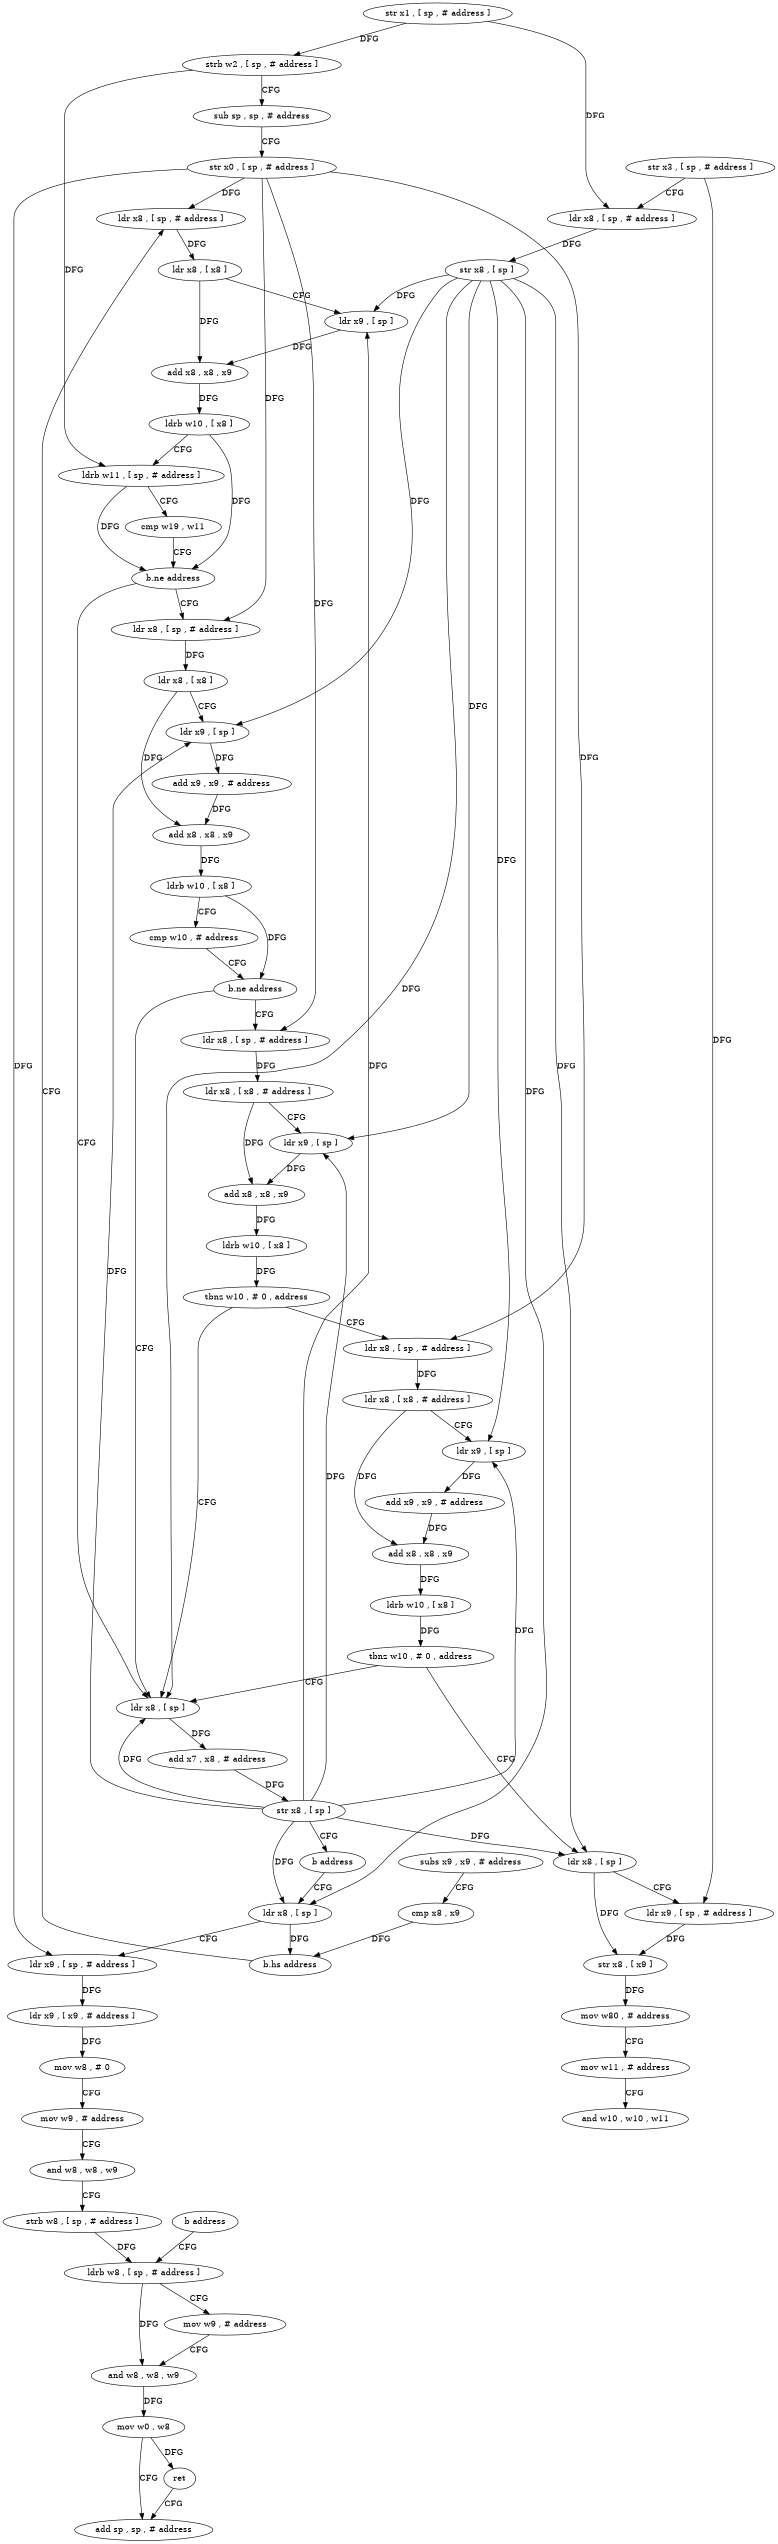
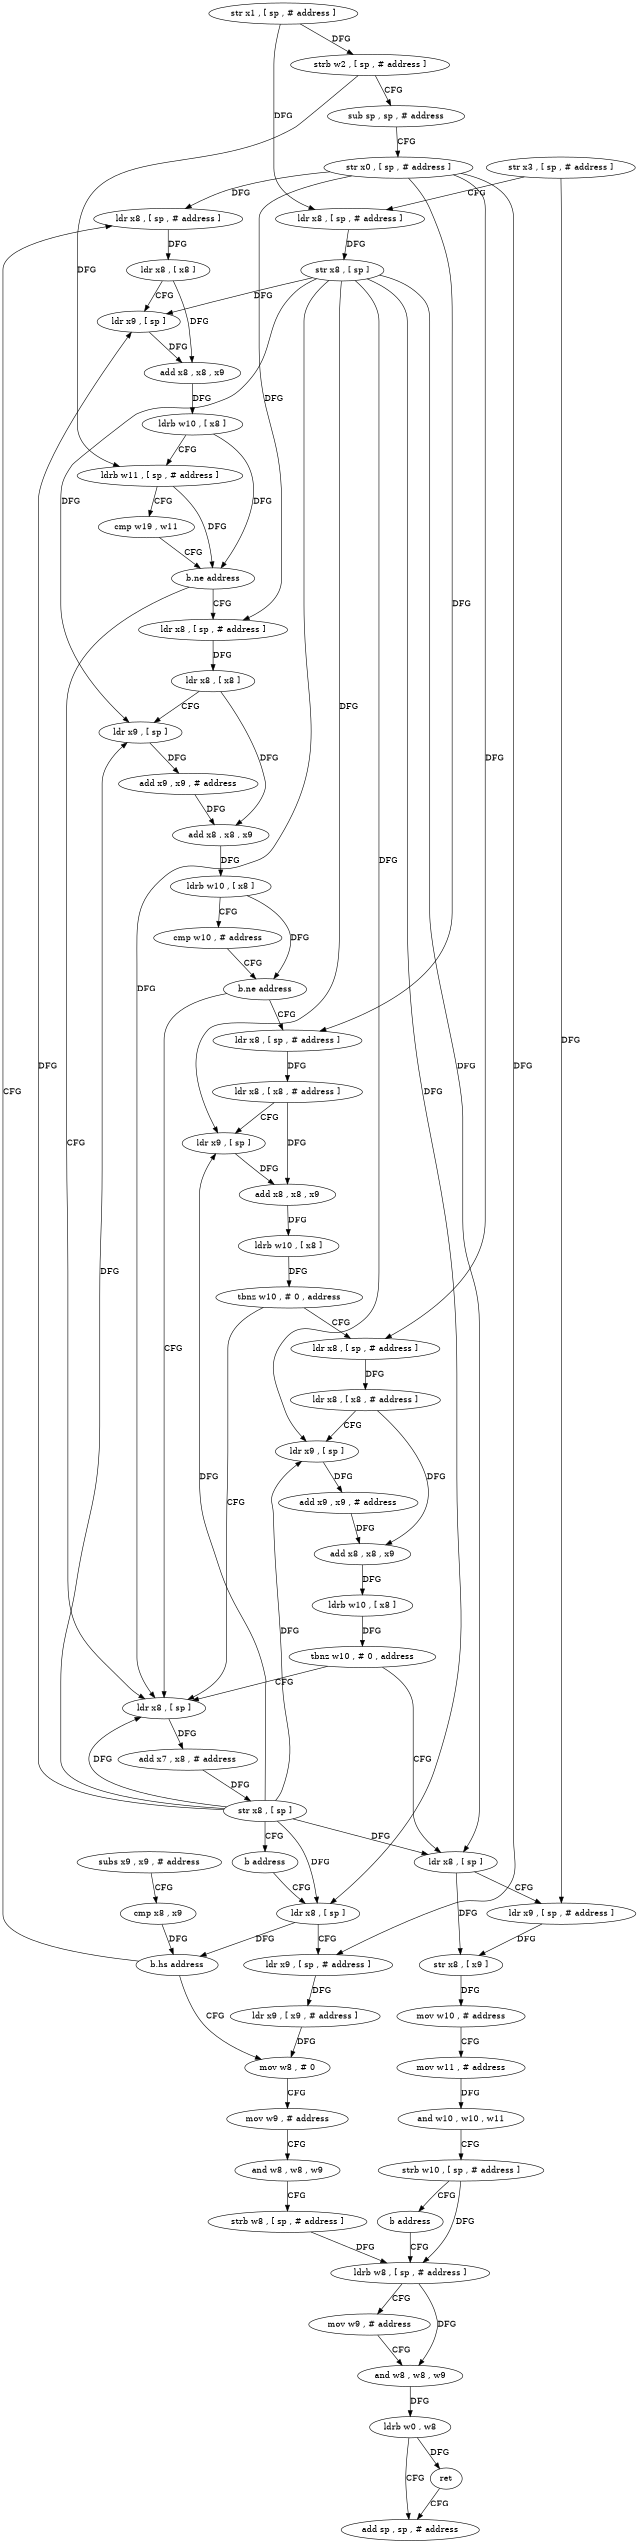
node "mov w80 , # address": label "mov w80 , # address" -> "mov w10 , # address"
edge "b.hs address" -> "mov w8 , # 0": added, label "CFG"
edge "mov w11 , # address" -> "and w10 , w10 , w11": label "CFG" -> "DFG"
node "strb w10 , [ sp , # address ]": added
node "mov w0 , w8": label "mov w0 , w8" -> "ldrb w0 , w8"
